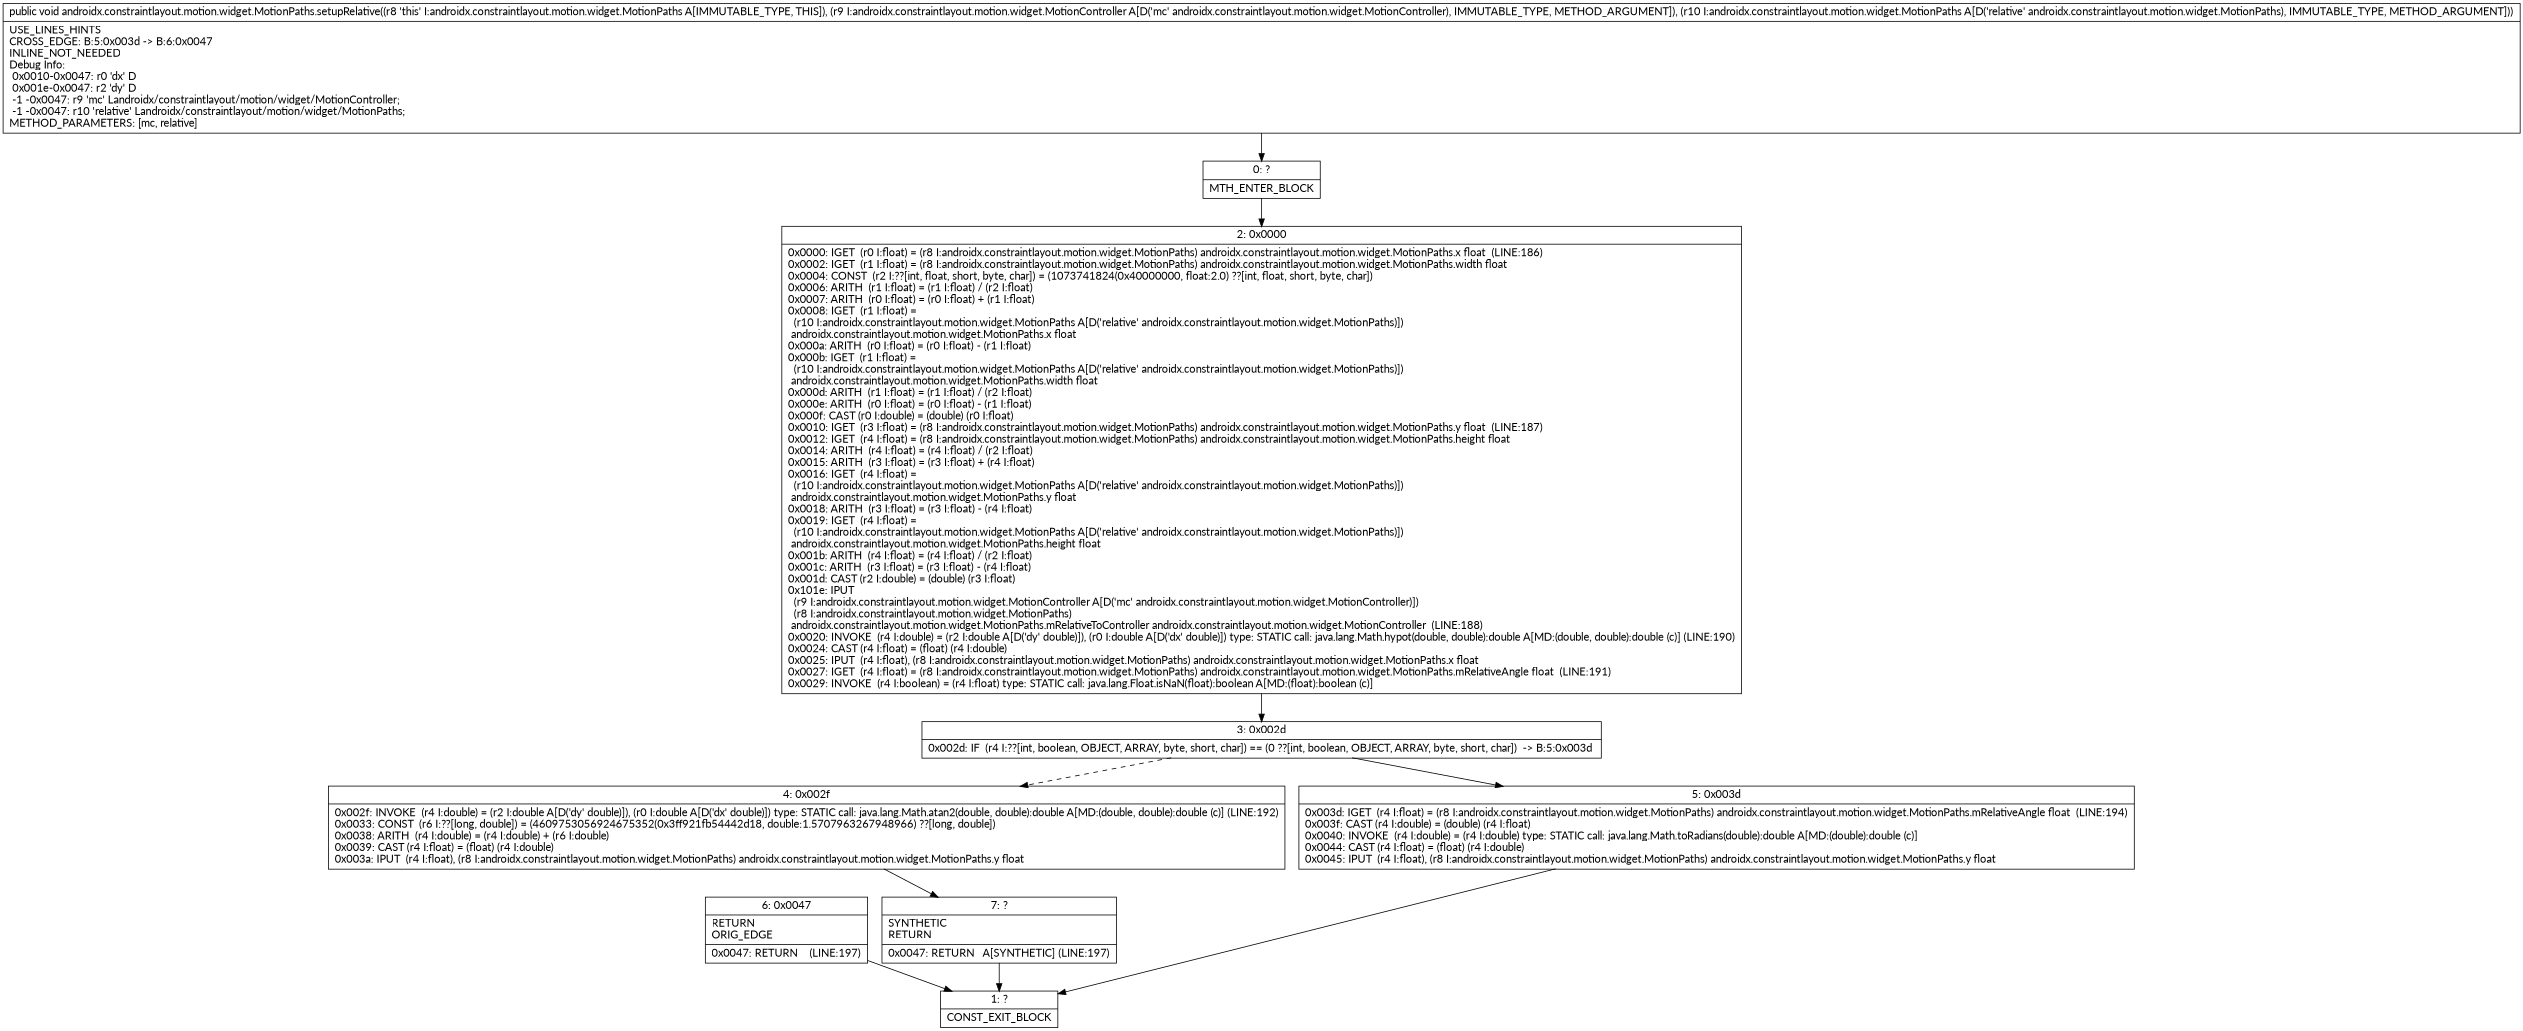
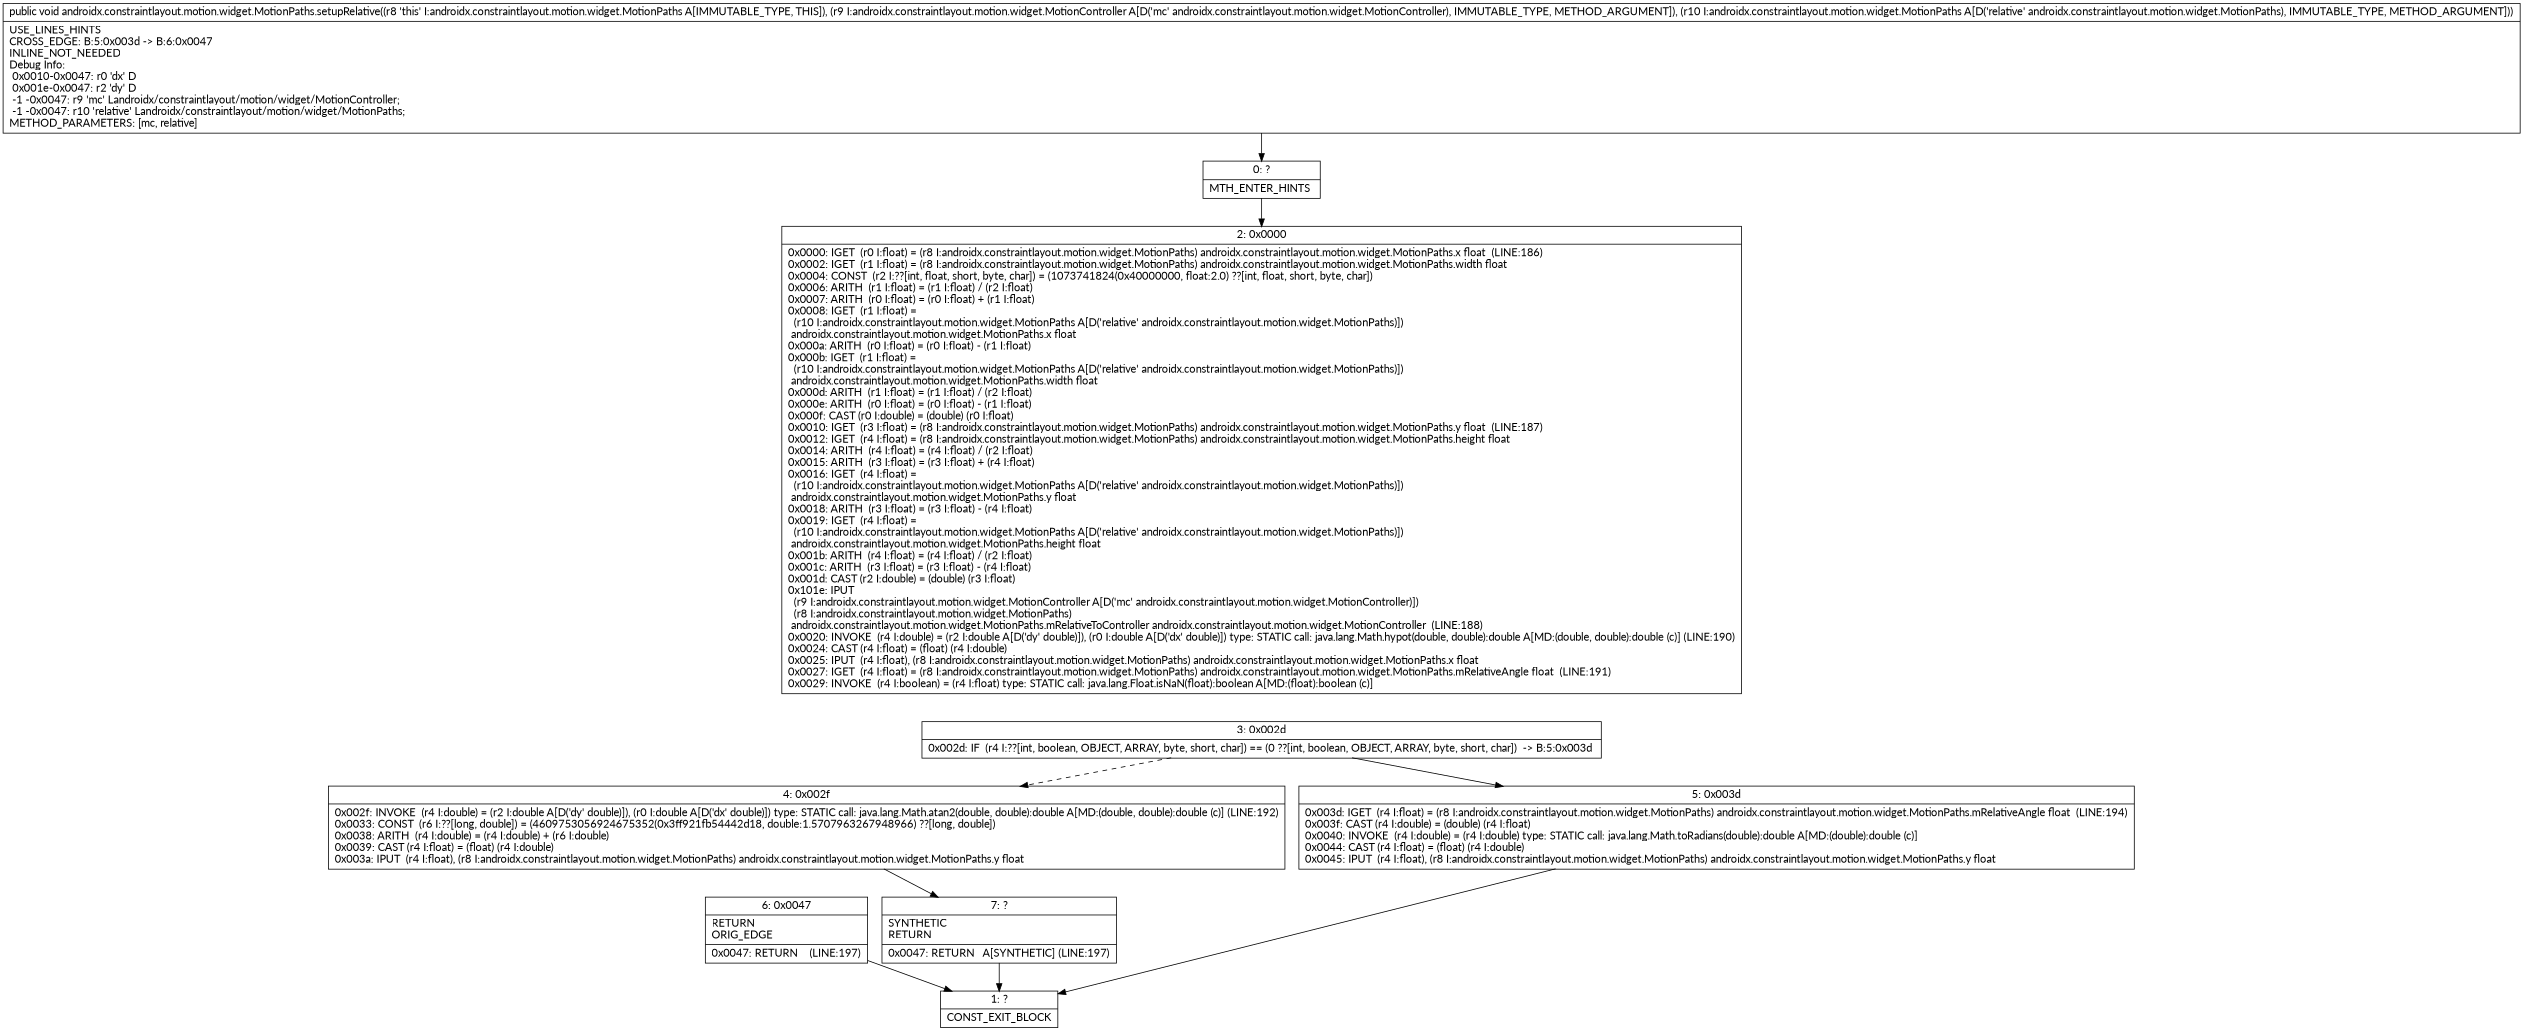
node "0: ?": text "MTH_ENTER_BLOCK" -> "MTH_ENTER_HINTS"
edge "2: 0x0000" -> "3: 0x002d": removed
